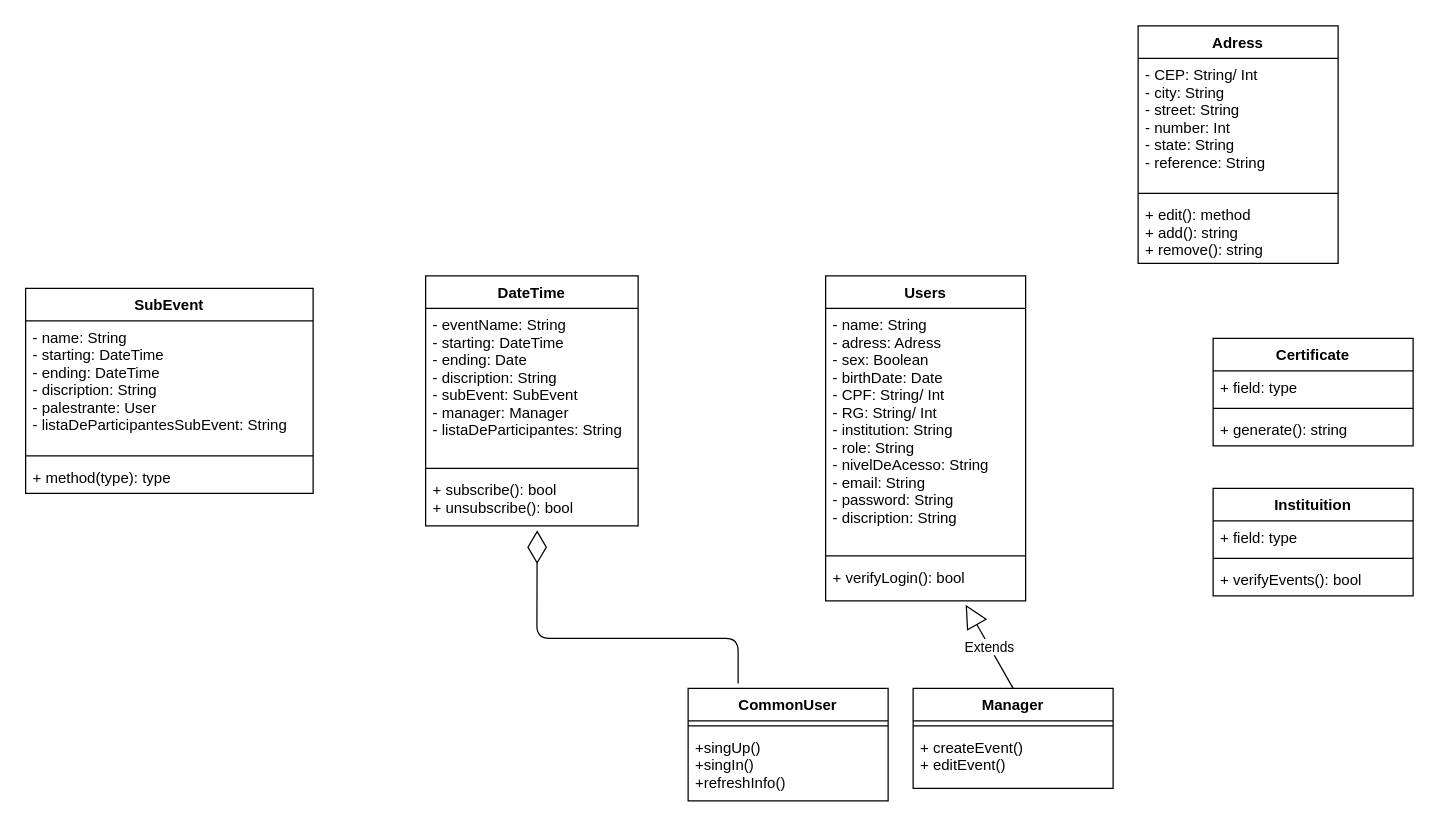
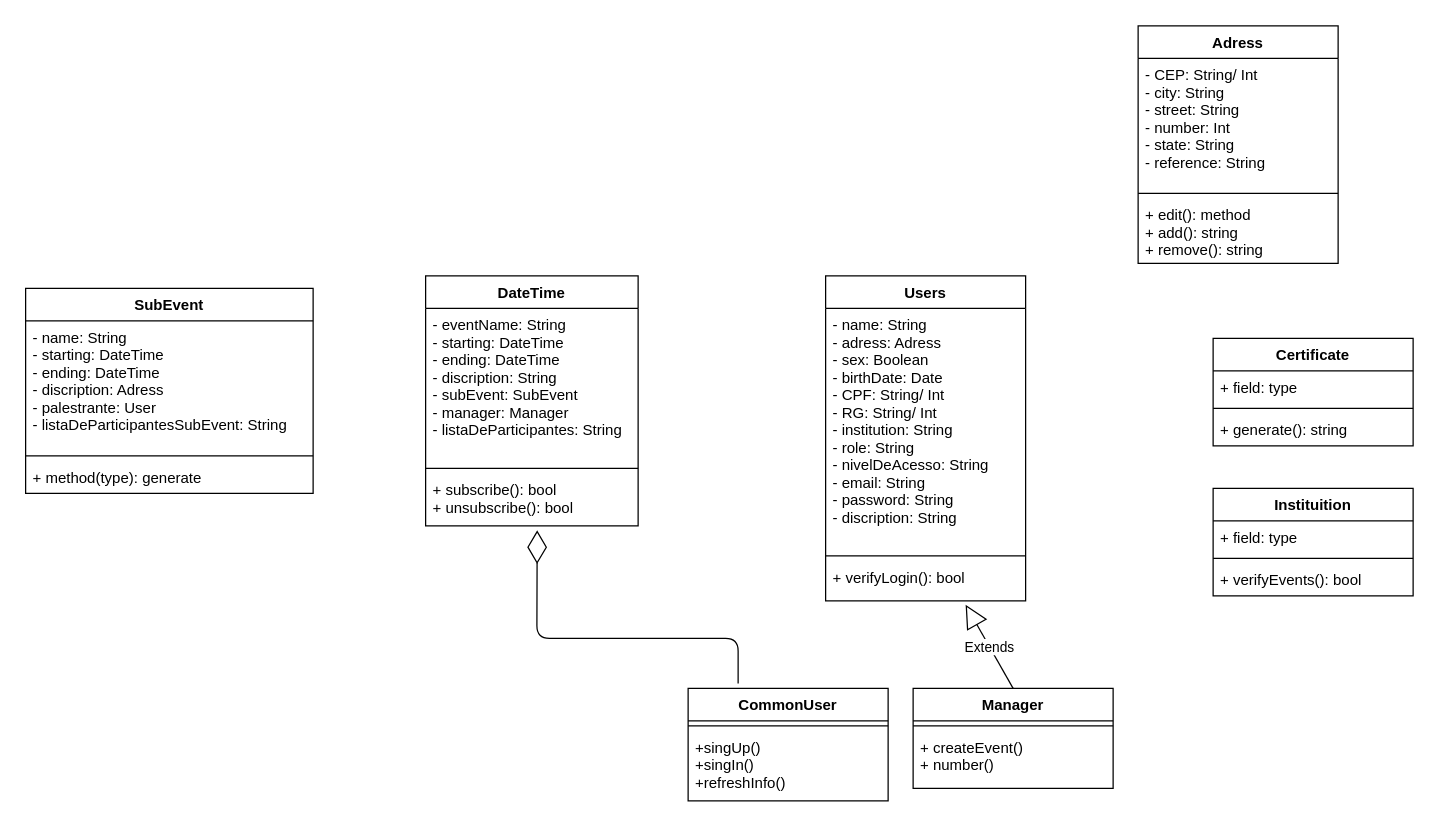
node "- eventName: String - starting: DateTime - ending: Date - discription: String - subEvent: SubEvent - manager: Manager - listaDeParticipantes: String": label "- eventName: String - starting: DateTime - ending: Date - discription: String - subEvent: SubEvent - manager: Manager - listaDeParticipantes: String" -> "- eventName: String - starting: DateTime - ending: DateTime - discription: String - subEvent: SubEvent - manager: Manager - listaDeParticipantes: String"
node "- name: String - starting: DateTime - ending: DateTime - discription: String - palestrante: User - listaDeParticipantesSubEvent: String": label "- name: String - starting: DateTime - ending: DateTime - discription: String - palestrante: User - listaDeParticipantesSubEvent: String" -> "- name: String - starting: DateTime - ending: DateTime - discription: Adress - palestrante: User - listaDeParticipantesSubEvent: String"
node "+ method(type): type": label "+ method(type): type" -> "+ method(type): generate"
node "+ createEvent() + editEvent()": label "+ createEvent() + editEvent()" -> "+ createEvent() + number()"
